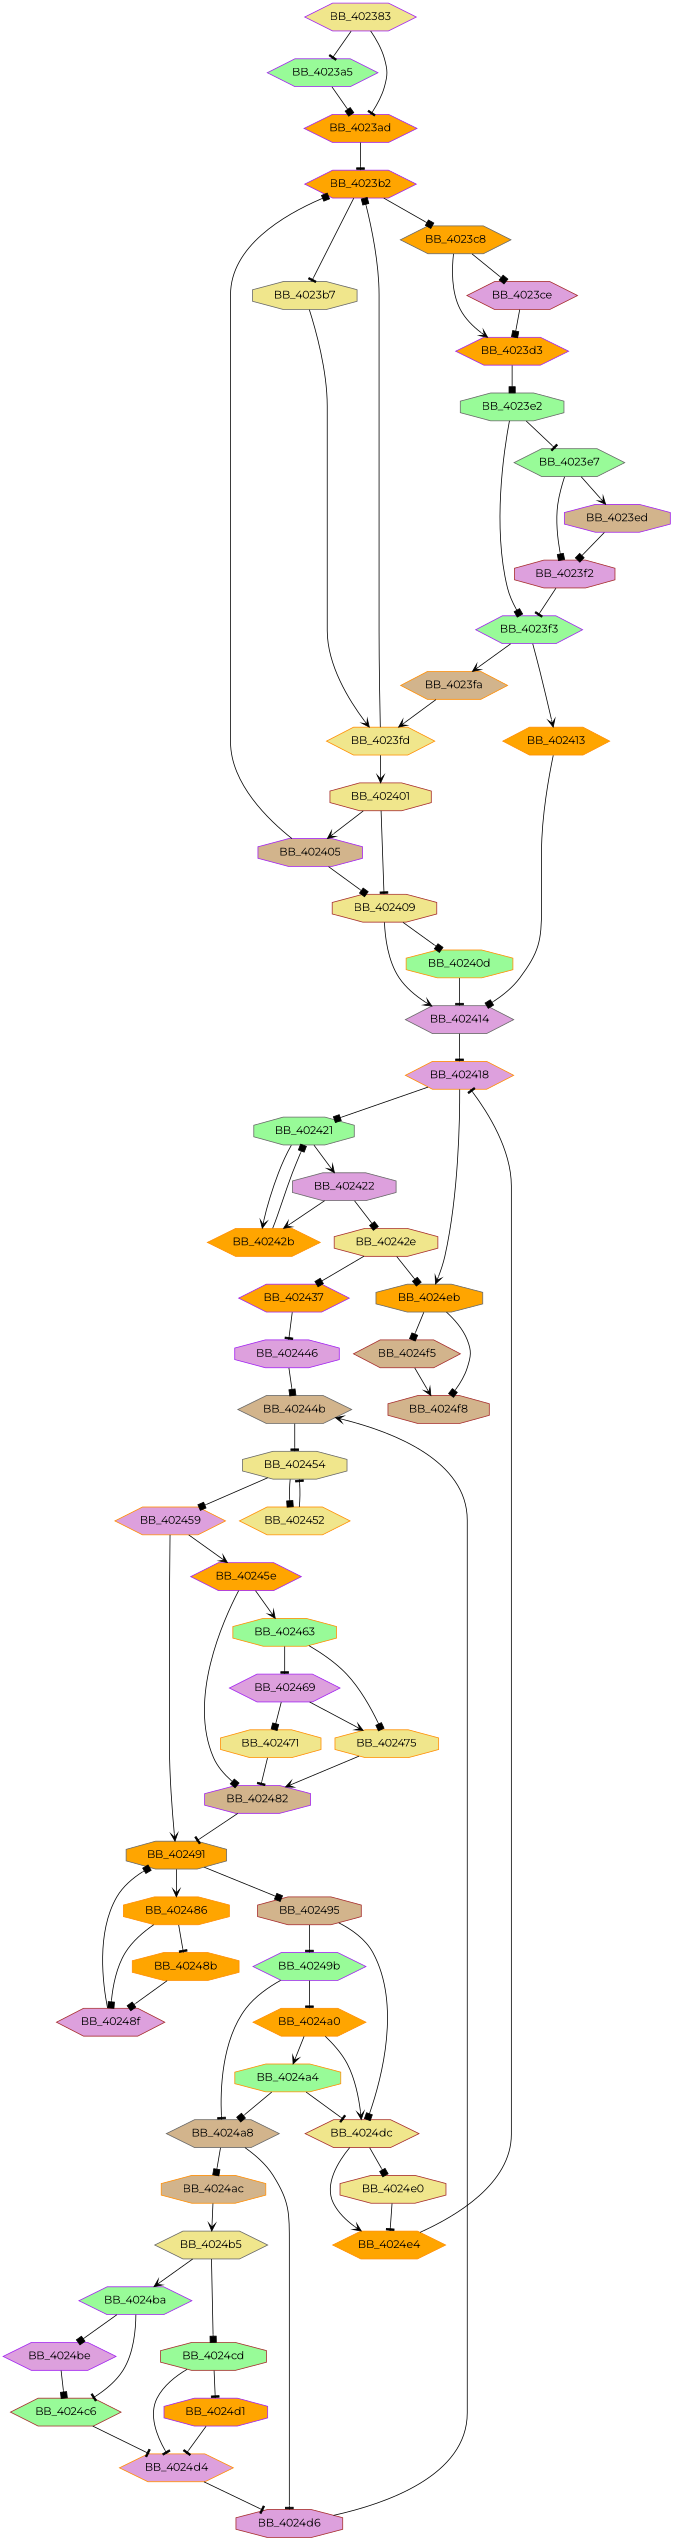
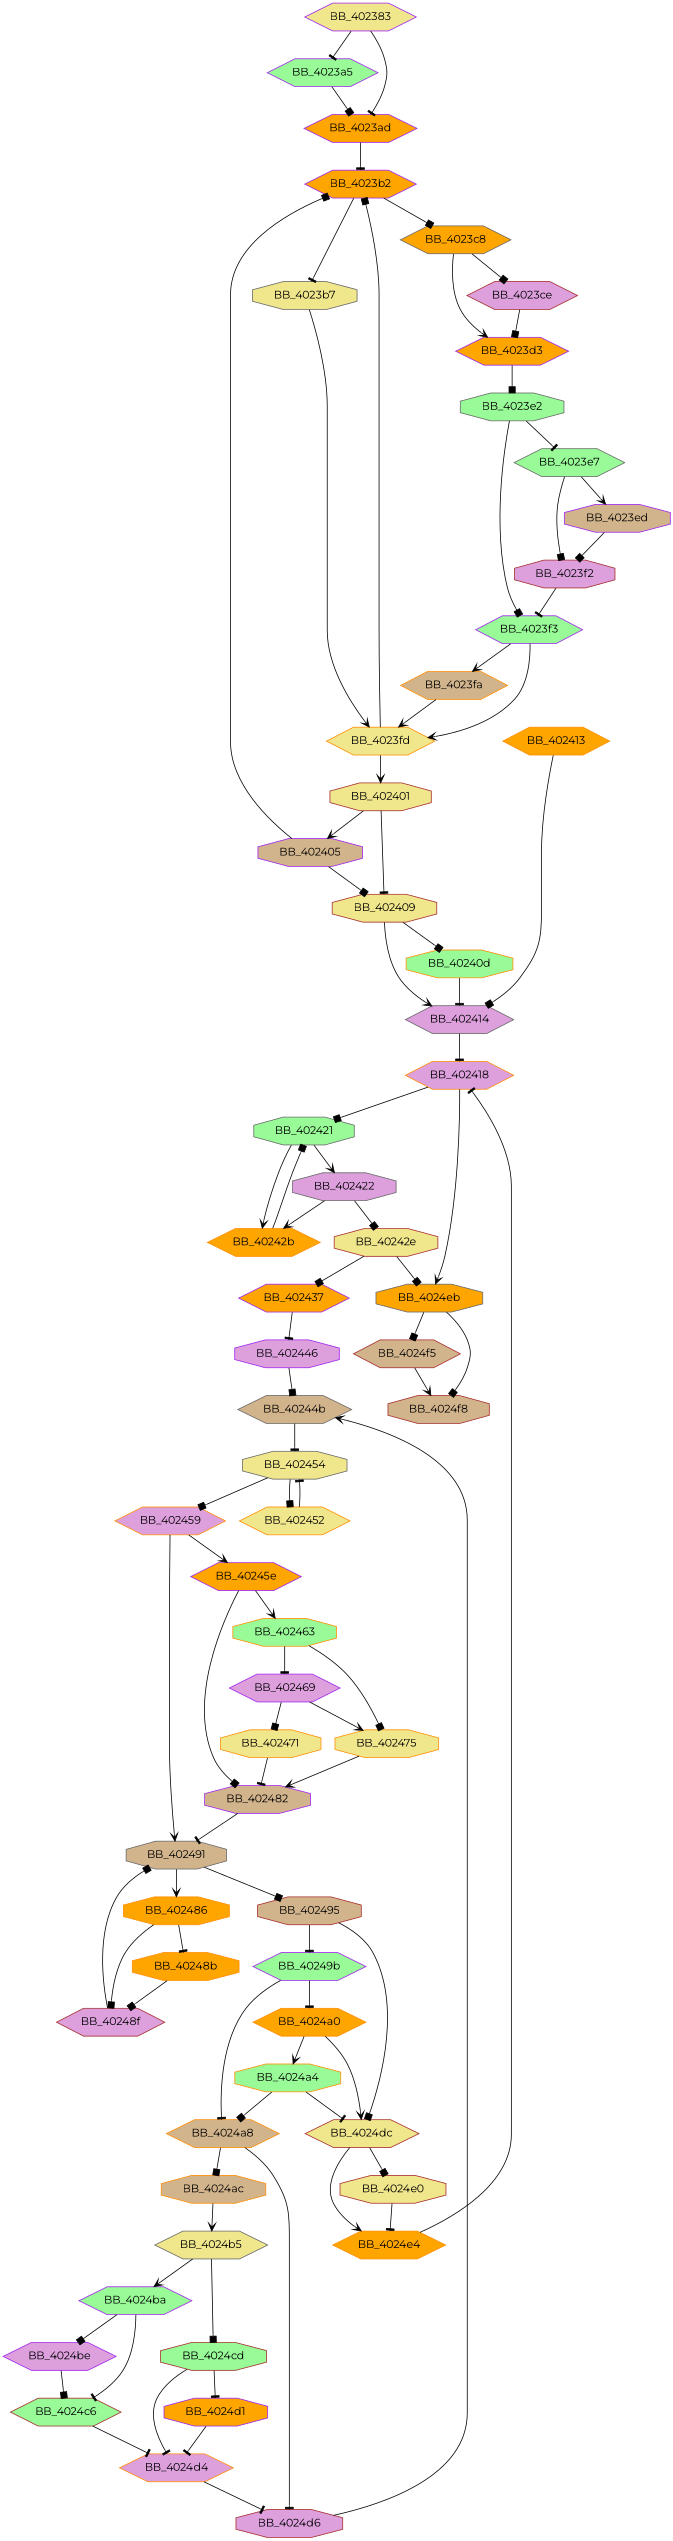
edge "BB_4023f3" -> "BB_402413": now "BB_4023f3" -> "BB_4023fd"
node "BB_402491": fillcolor orange -> tan
node "BB_4024a8": color gray40 -> darkorange
